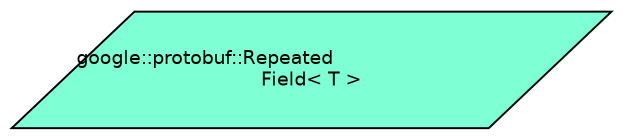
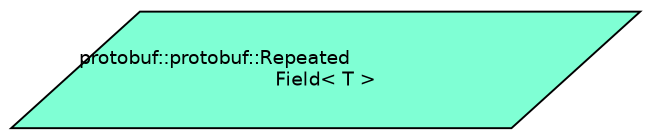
node "google::protobuf::Repeated Field< T >": label "google::protobuf::Repeated Field< T >" -> "protobuf::protobuf::Repeated Field< T >"
